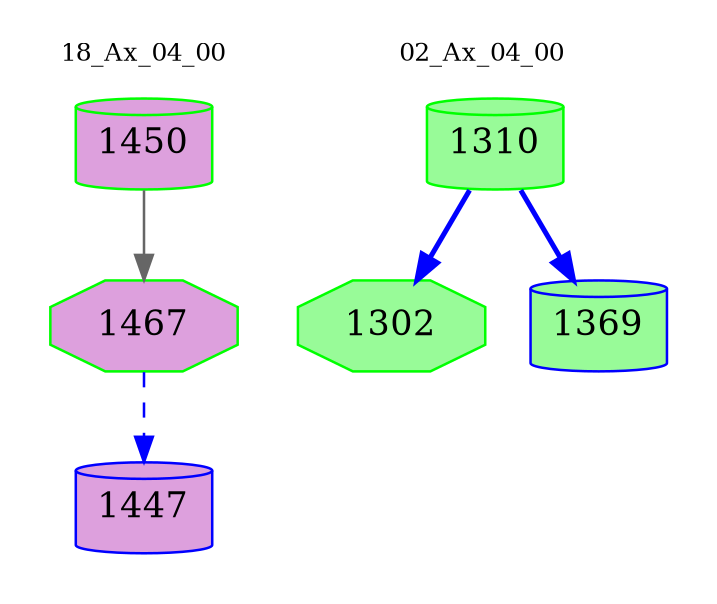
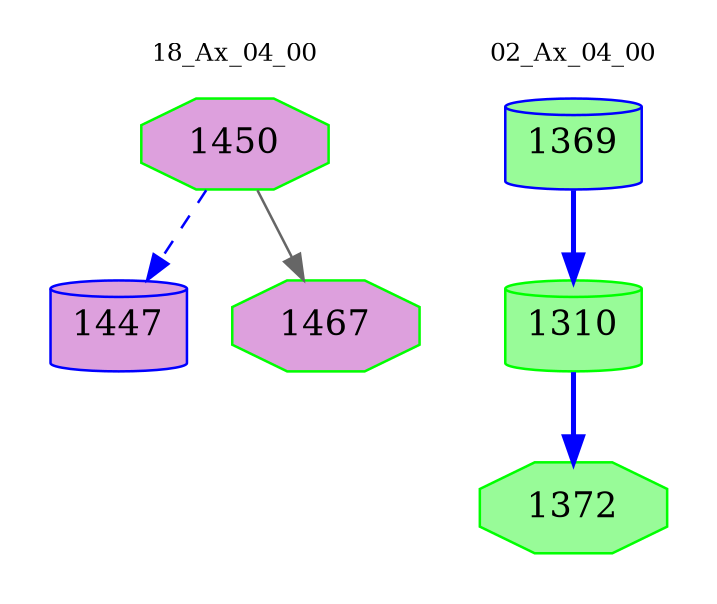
node "1450": shape cylinder -> octagon
edge "1310" -> "1369": reversed
node "1302": label "1302" -> "1372"
edge "1467" -> "1447": now "1450" -> "1447"
